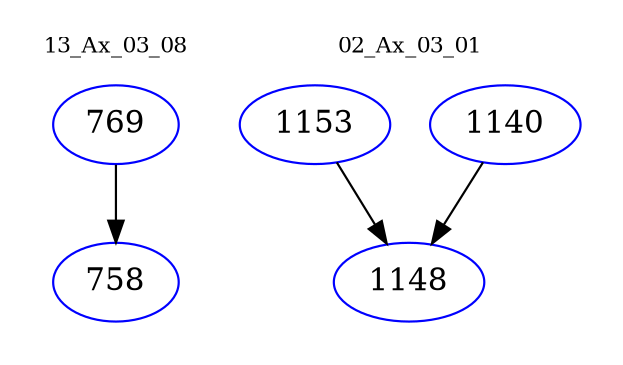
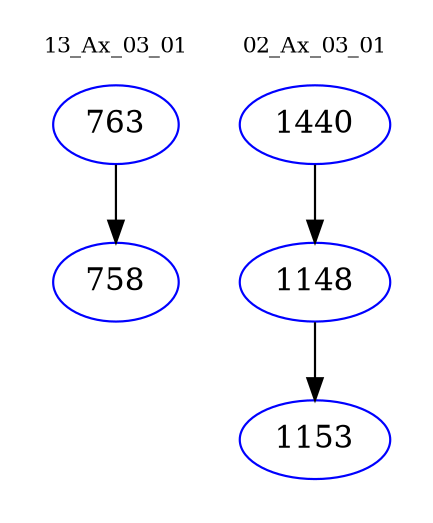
cluster "13_Ax_03_08": label "13_Ax_03_08" -> "13_Ax_03_01"
node "769": label "769" -> "763"
node "1140": label "1140" -> "1440"
edge "1153" -> "1148": reversed
